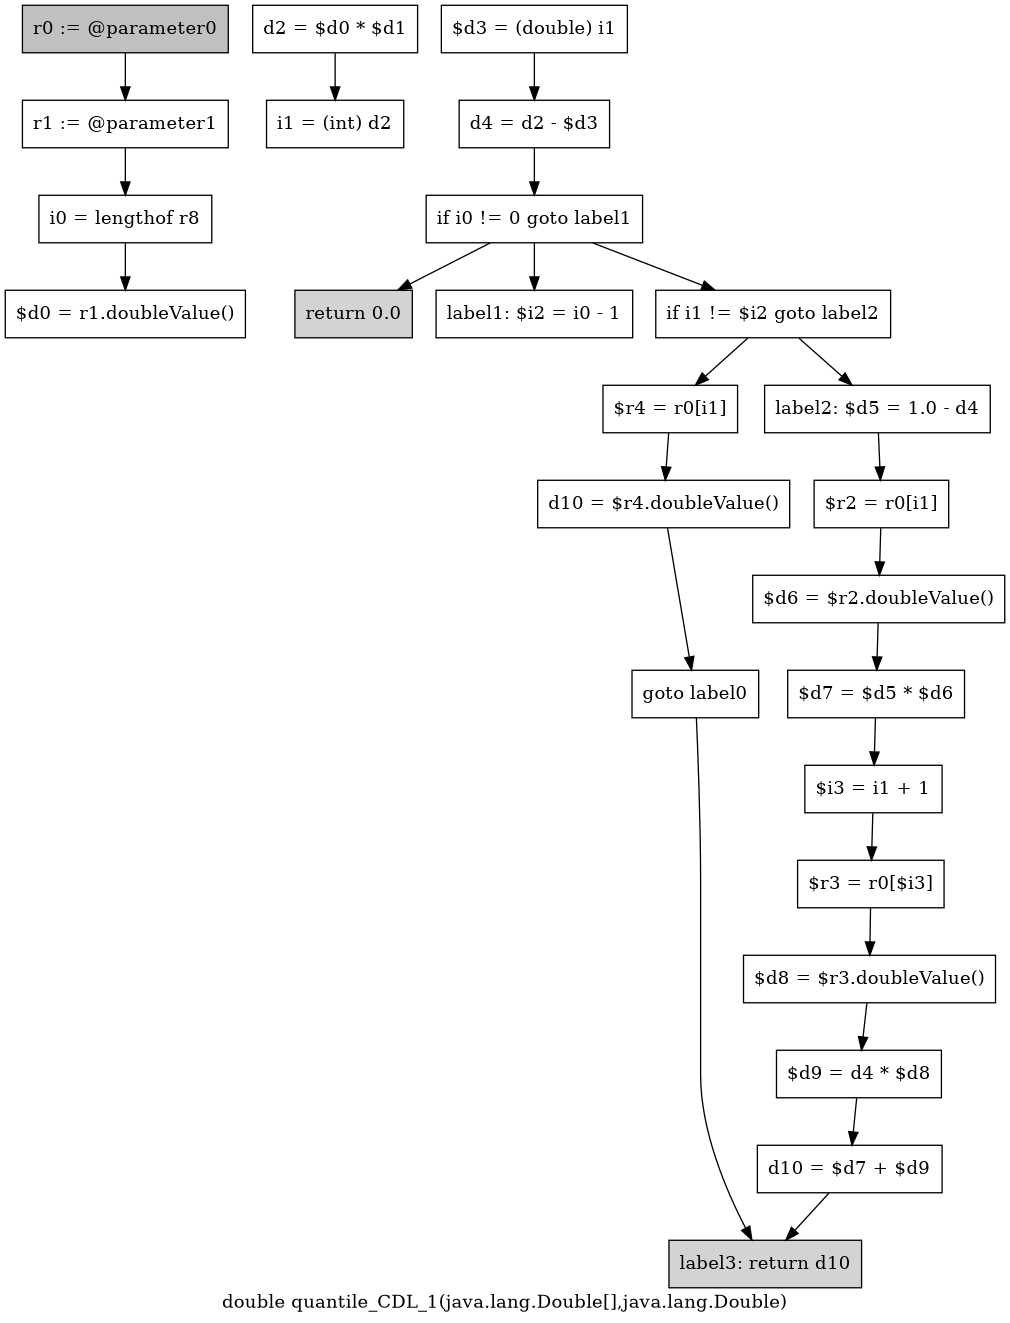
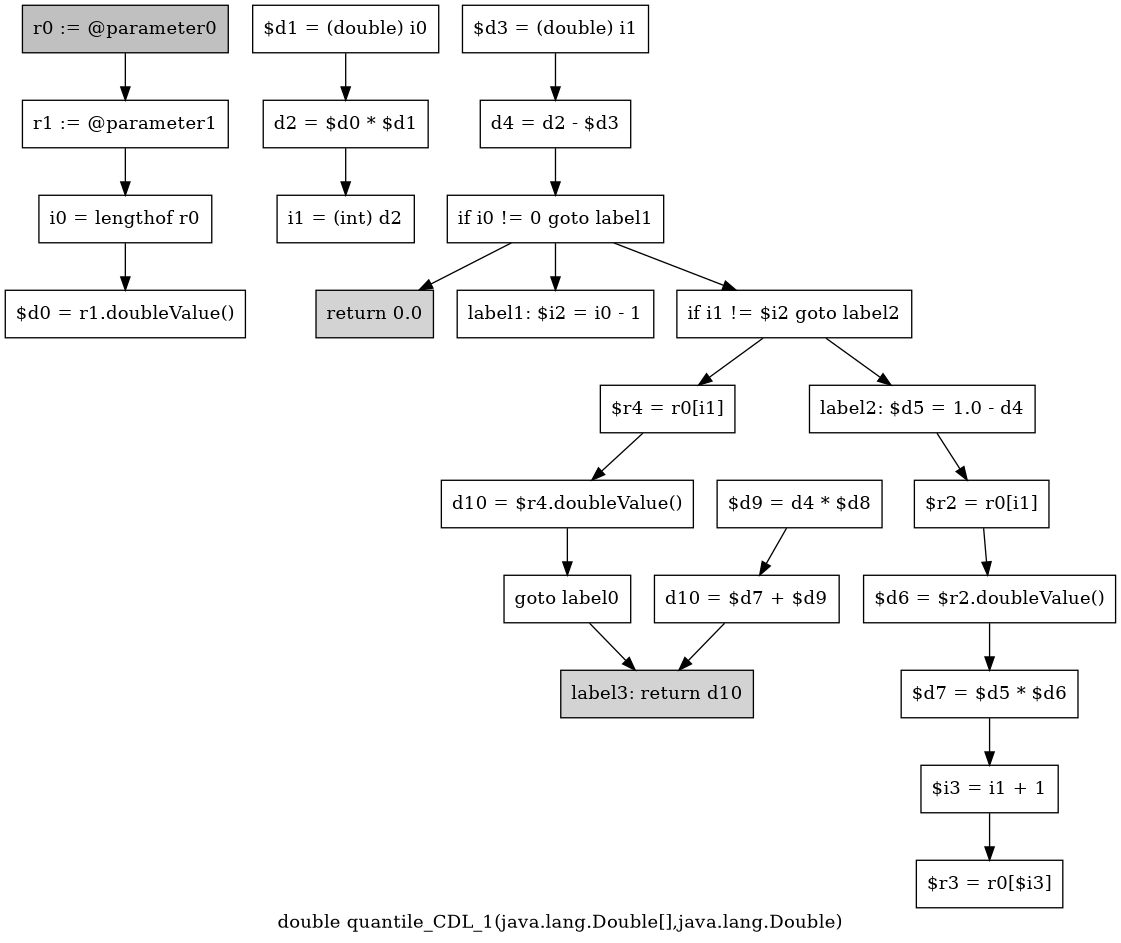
node "$d1 = (double) i0": added
node "i0 = lengthof r8": label "i0 = lengthof r8" -> "i0 = lengthof r0"
node "$d8 = $r3.doubleValue()": removed
